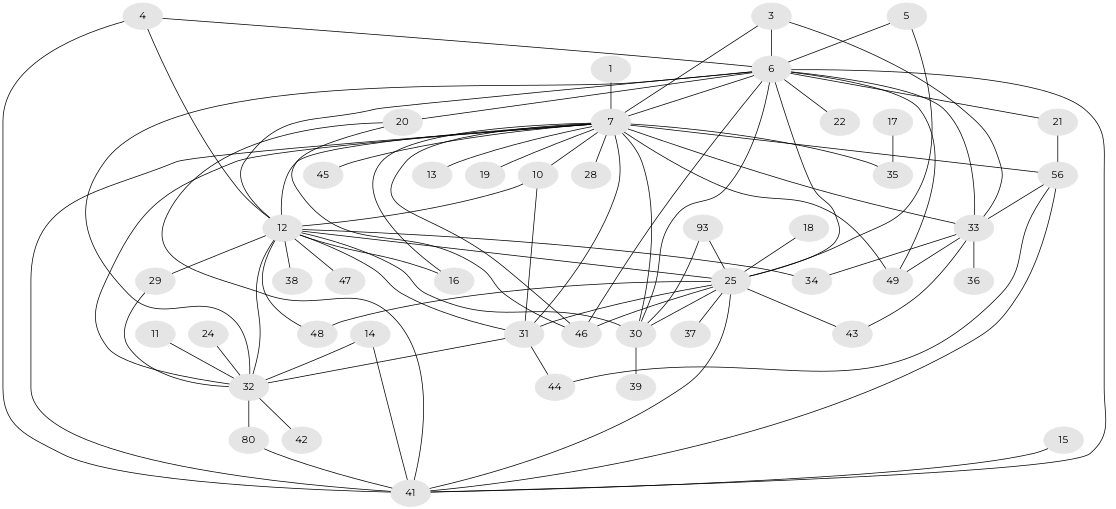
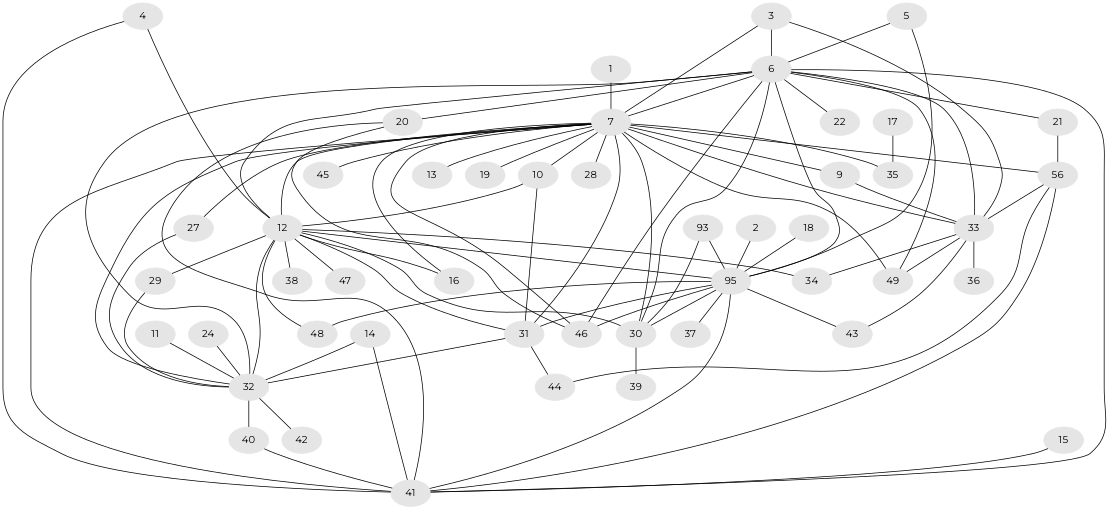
edge "4" -- "6": removed
node "9": added
node "27": added
node "2": added
node "25": label "25" -> "95"
node "80": label "80" -> "40"
